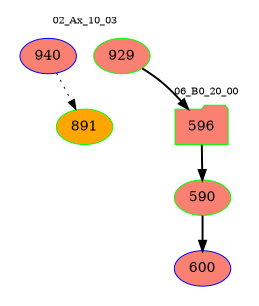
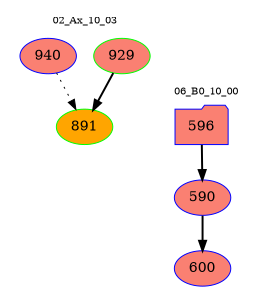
edge "929" -> "596": now "929" -> "891"
cluster "06_B0_20_00": label "06_B0_20_00" -> "06_B0_10_00"
node "596": color green -> blue
node "590": color green -> blue
